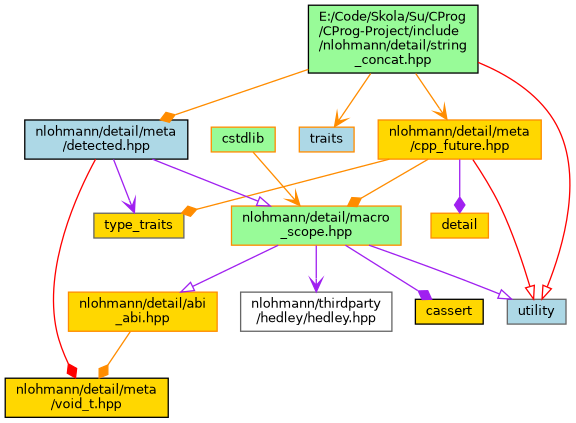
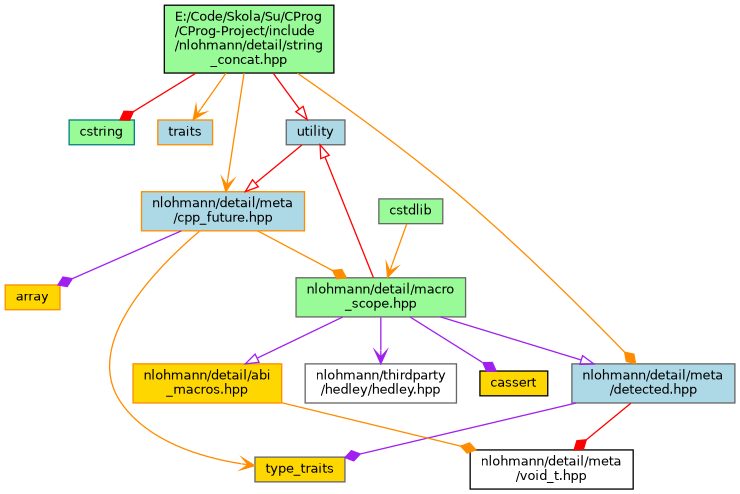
node "cstring": added
node "nlohmann/detail/meta /detected.hpp": color black -> gray40
node "cstdlib": color darkorange -> gray40
node "nlohmann/detail/meta /cpp_future.hpp": fillcolor gold -> lightblue
edge "nlohmann/detail/meta /detected.hpp" -> "type_traits": arrowhead vee -> diamond
edge "nlohmann/detail/meta /detected.hpp" -> "nlohmann/detail/macro _scope.hpp": reversed
edge "nlohmann/detail/meta /cpp_future.hpp" -> "type_traits": arrowhead diamond -> vee
edge "nlohmann/detail/meta /cpp_future.hpp" -> "utility": reversed
node "nlohmann/detail/macro _scope.hpp": color darkorange -> gray40
node "detail": label "detail" -> "array"
edge "nlohmann/detail/macro _scope.hpp" -> "utility": color purple -> red
node "nlohmann/detail/abi _abi.hpp": label "nlohmann/detail/abi _abi.hpp" -> "nlohmann/detail/abi _macros.hpp"
node "nlohmann/detail/meta /void_t.hpp": fillcolor gold -> white
